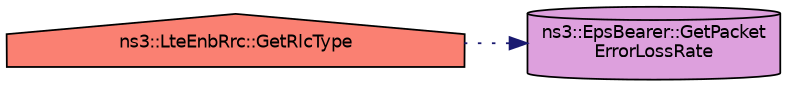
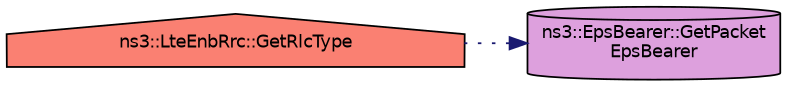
node "ns3::EpsBearer::GetPacket ErrorLossRate": label "ns3::EpsBearer::GetPacket ErrorLossRate" -> "ns3::EpsBearer::GetPacket EpsBearer"
